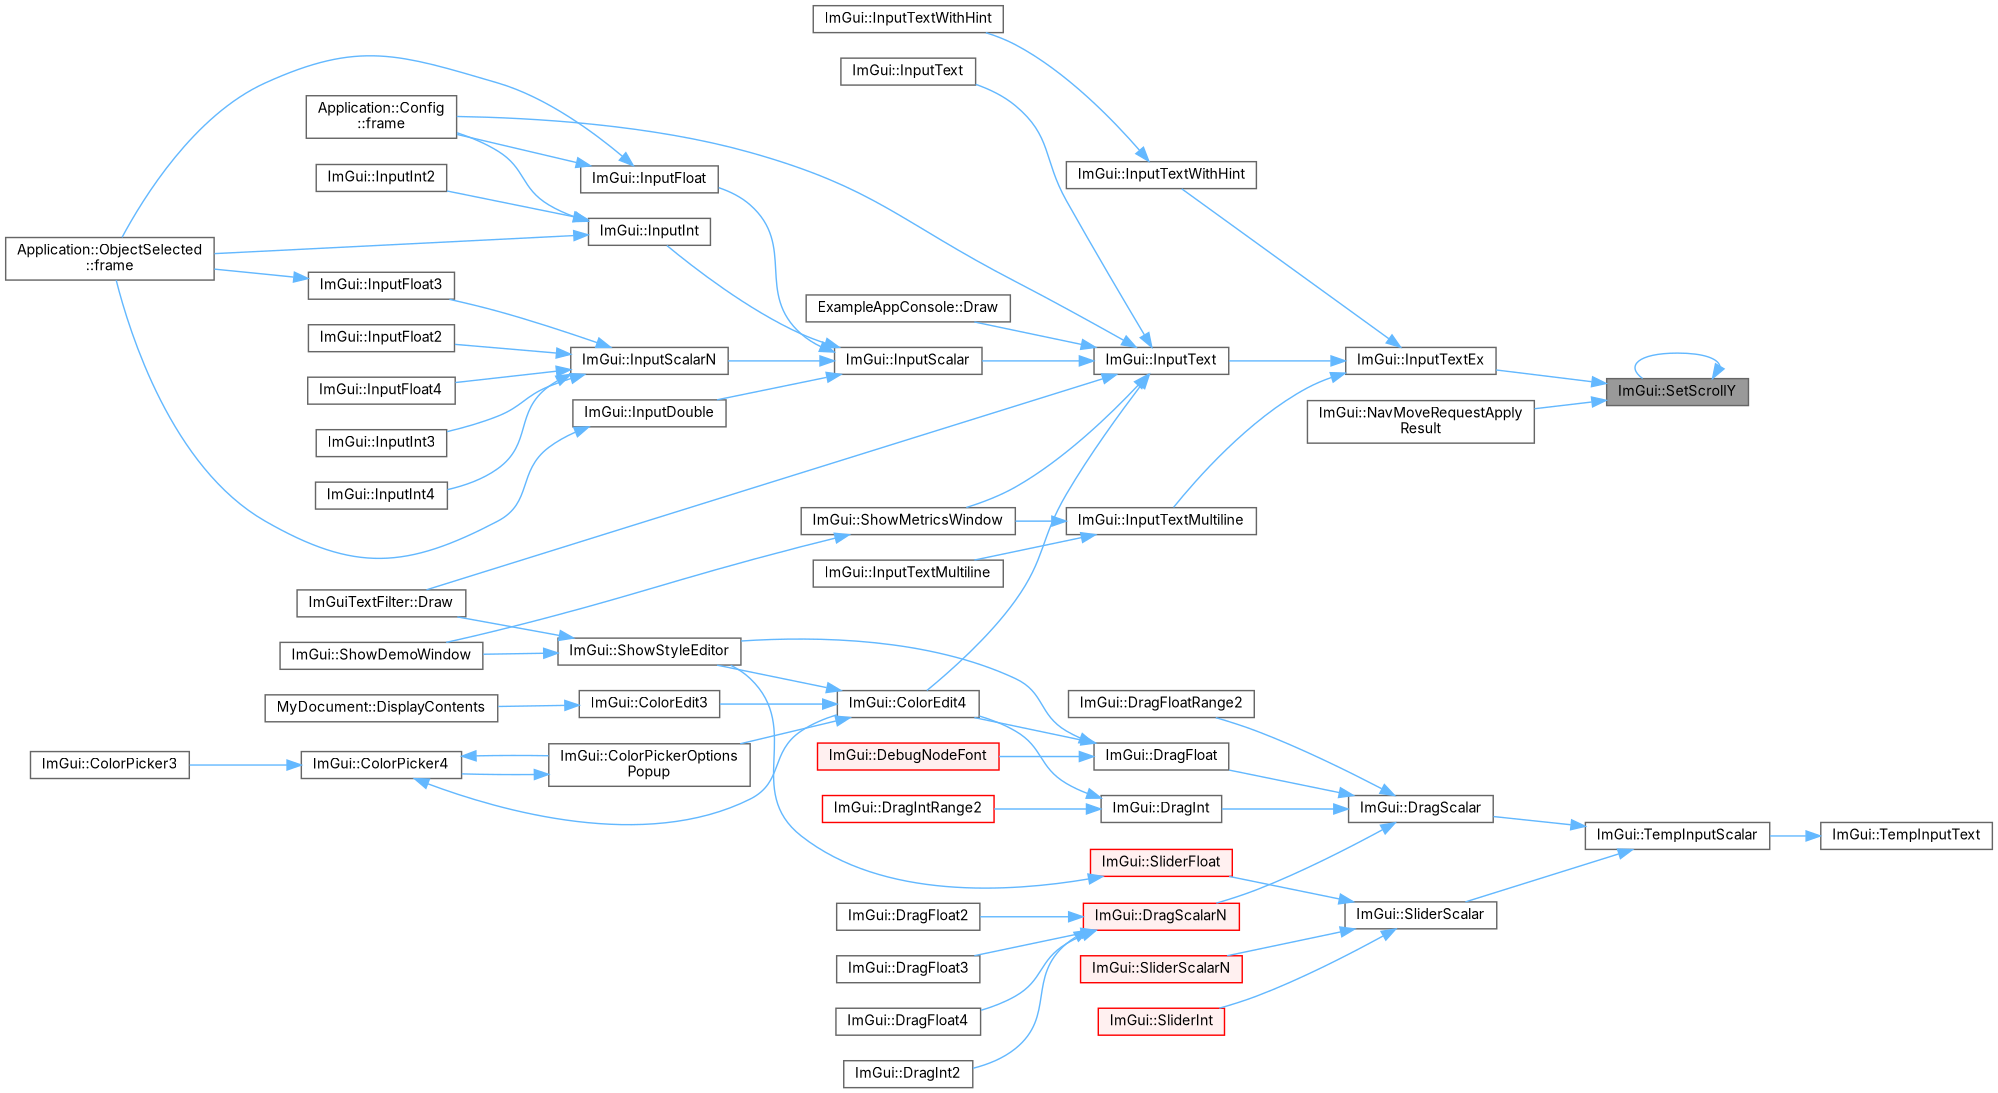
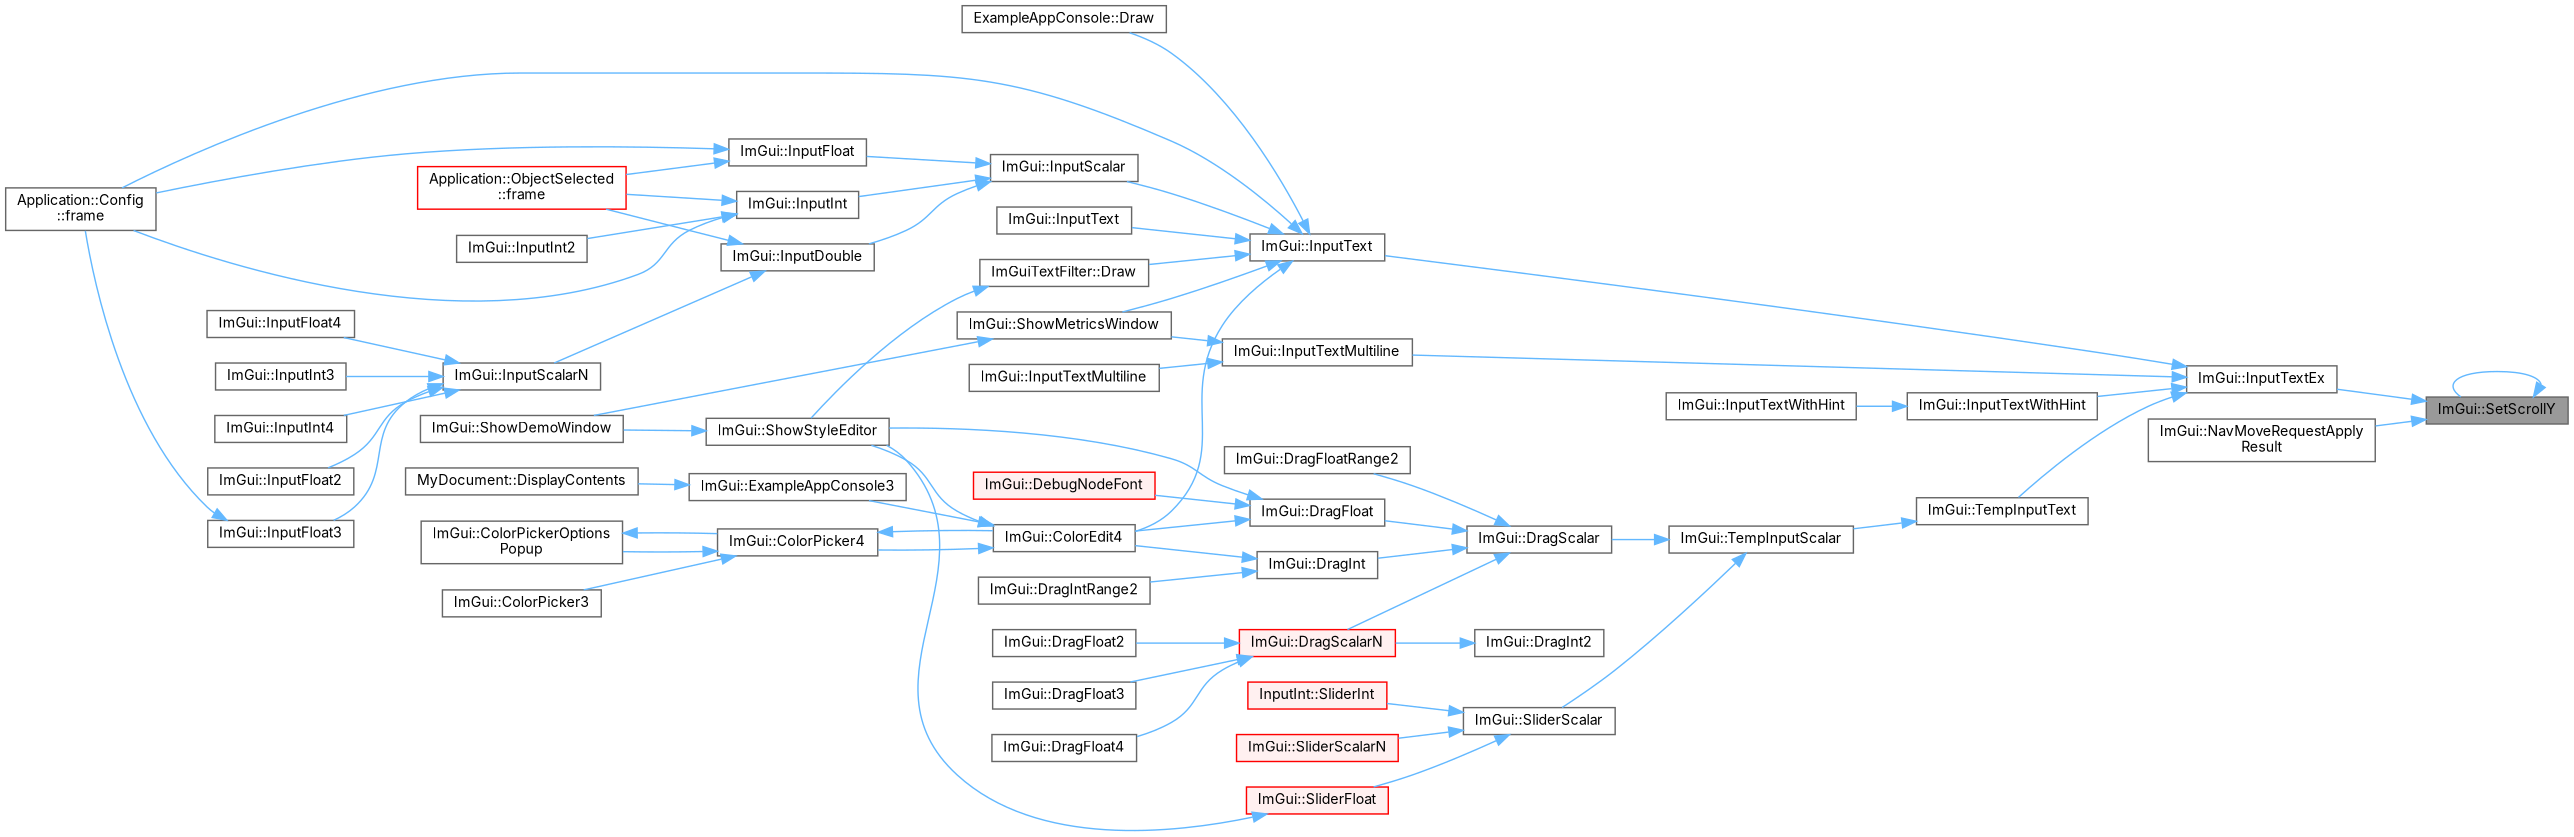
node "Application::ObjectSelected ::frame": color grey40 -> red
edge "Application::ObjectSelected ::frame" -> "ImGui::InputFloat3": now "Application::Config ::frame" -> "ImGui::InputFloat3"
edge "ImGui::InputScalarN" -> "ImGui::InputScalar": now "ImGui::InputScalarN" -> "ImGui::InputDouble"
edge "ImGui::TempInputText" -> "ImGui::InputTextEx": added
edge "ImGuiTextFilter::Draw" -> "ImGui::ShowStyleEditor": reversed
node "ImGui::ColorEdit3": label "ImGui::ColorEdit3" -> "ImGui::ExampleAppConsole3"
edge "ImGui::ColorPickerOptions Popup" -> "ImGui::ColorEdit4": now "ImGui::ColorPicker4" -> "ImGui::ColorEdit4"
node "ImGui::DragIntRange2": color red -> grey40
edge "ImGui::DragInt2" -> "ImGui::DragScalarN": reversed
node "ImGui::SliderInt": label "ImGui::SliderInt" -> "InputInt::SliderInt"
